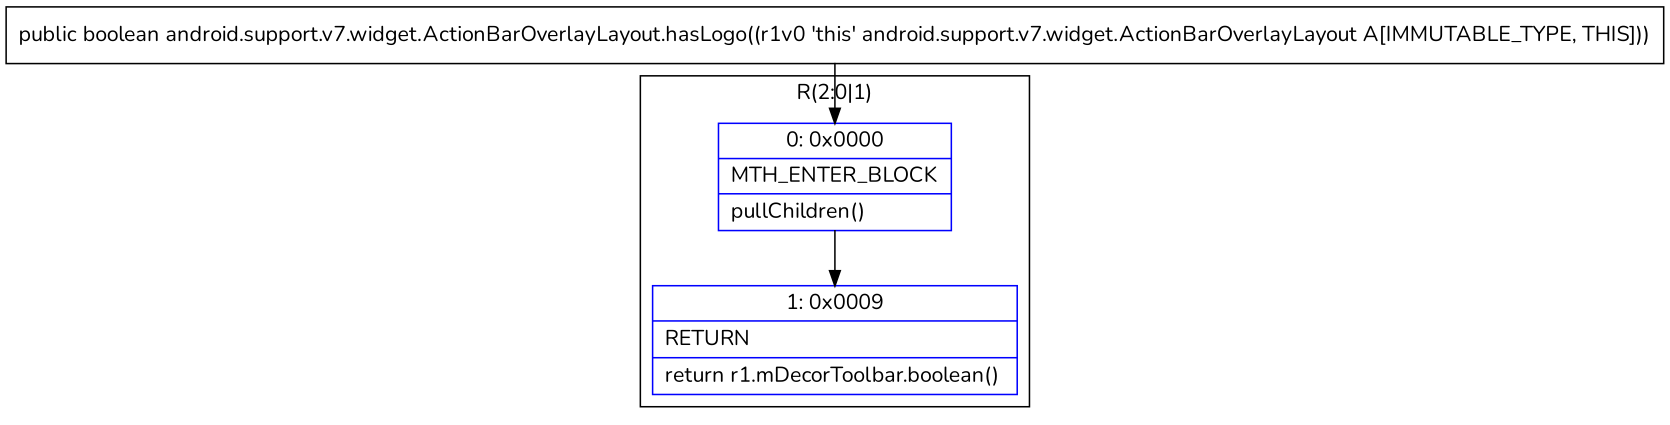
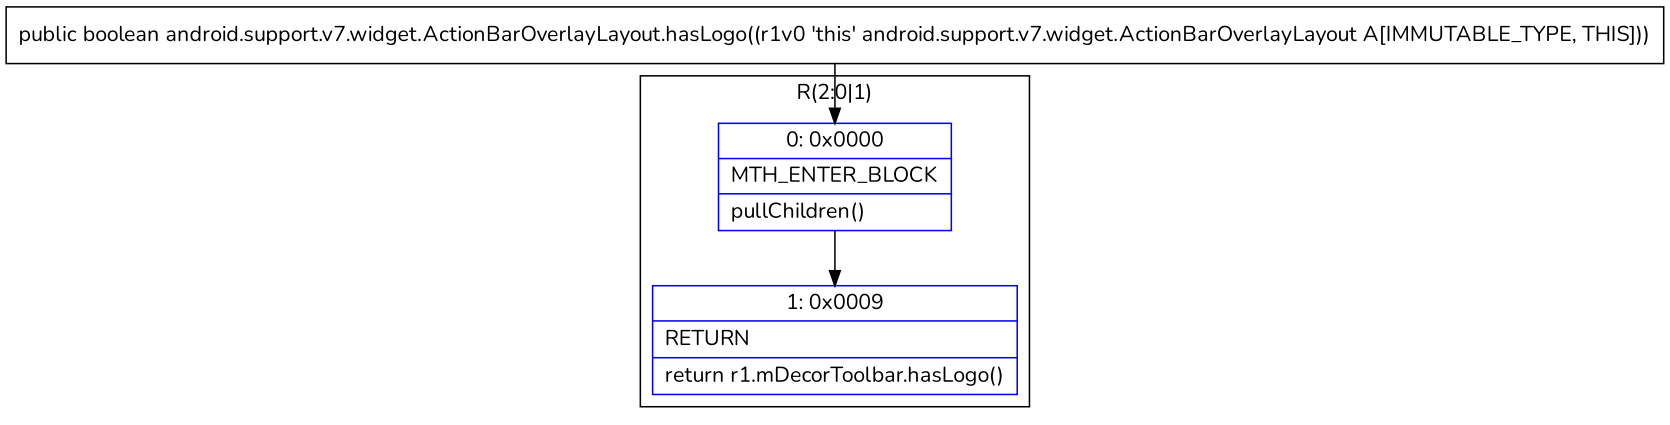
node "1: 0x0009": text "return r1.mDecorToolbar.boolean()" -> "return r1.mDecorToolbar.hasLogo()"
